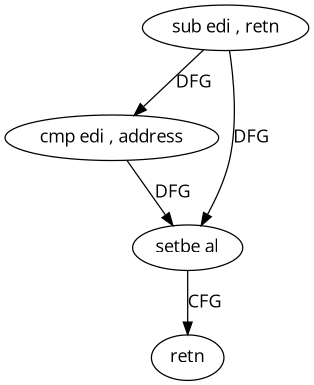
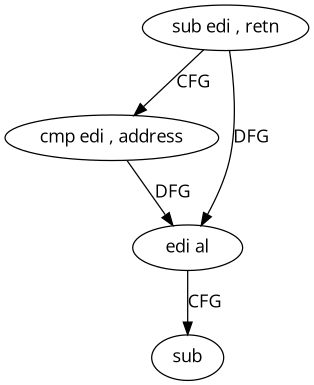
edge "sub edi , retn" -> "cmp edi , address": label "DFG" -> "CFG"
node "setbe al": label "setbe al" -> "edi al"
node "retn": label "retn" -> "sub"
